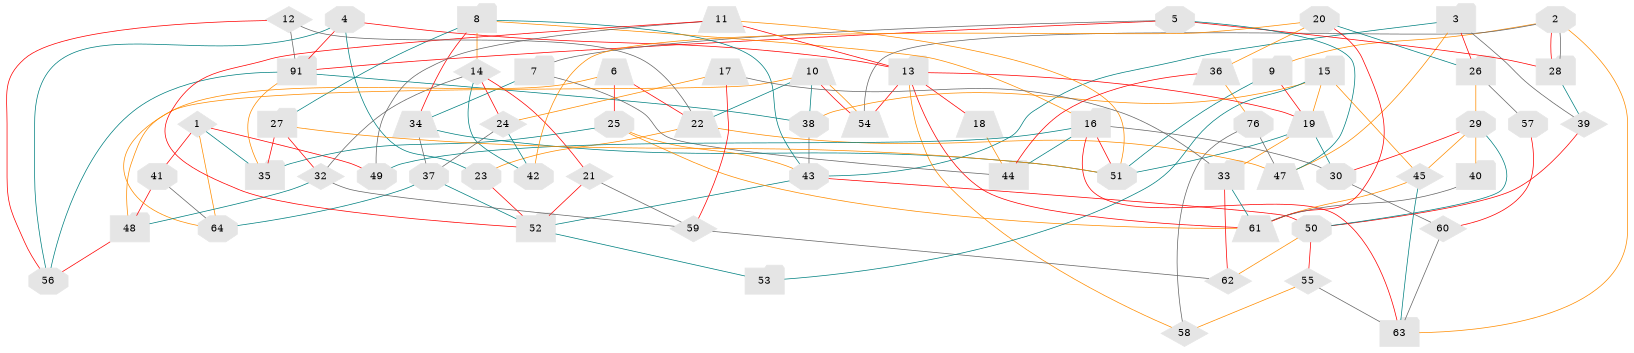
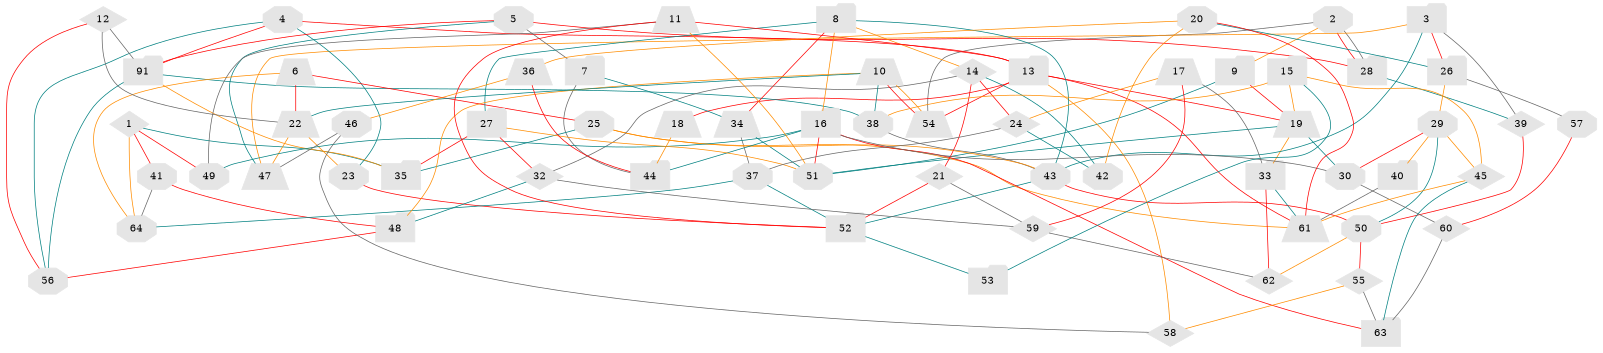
node "76": label "76" -> "46"
edge "2" -- "63": removed
